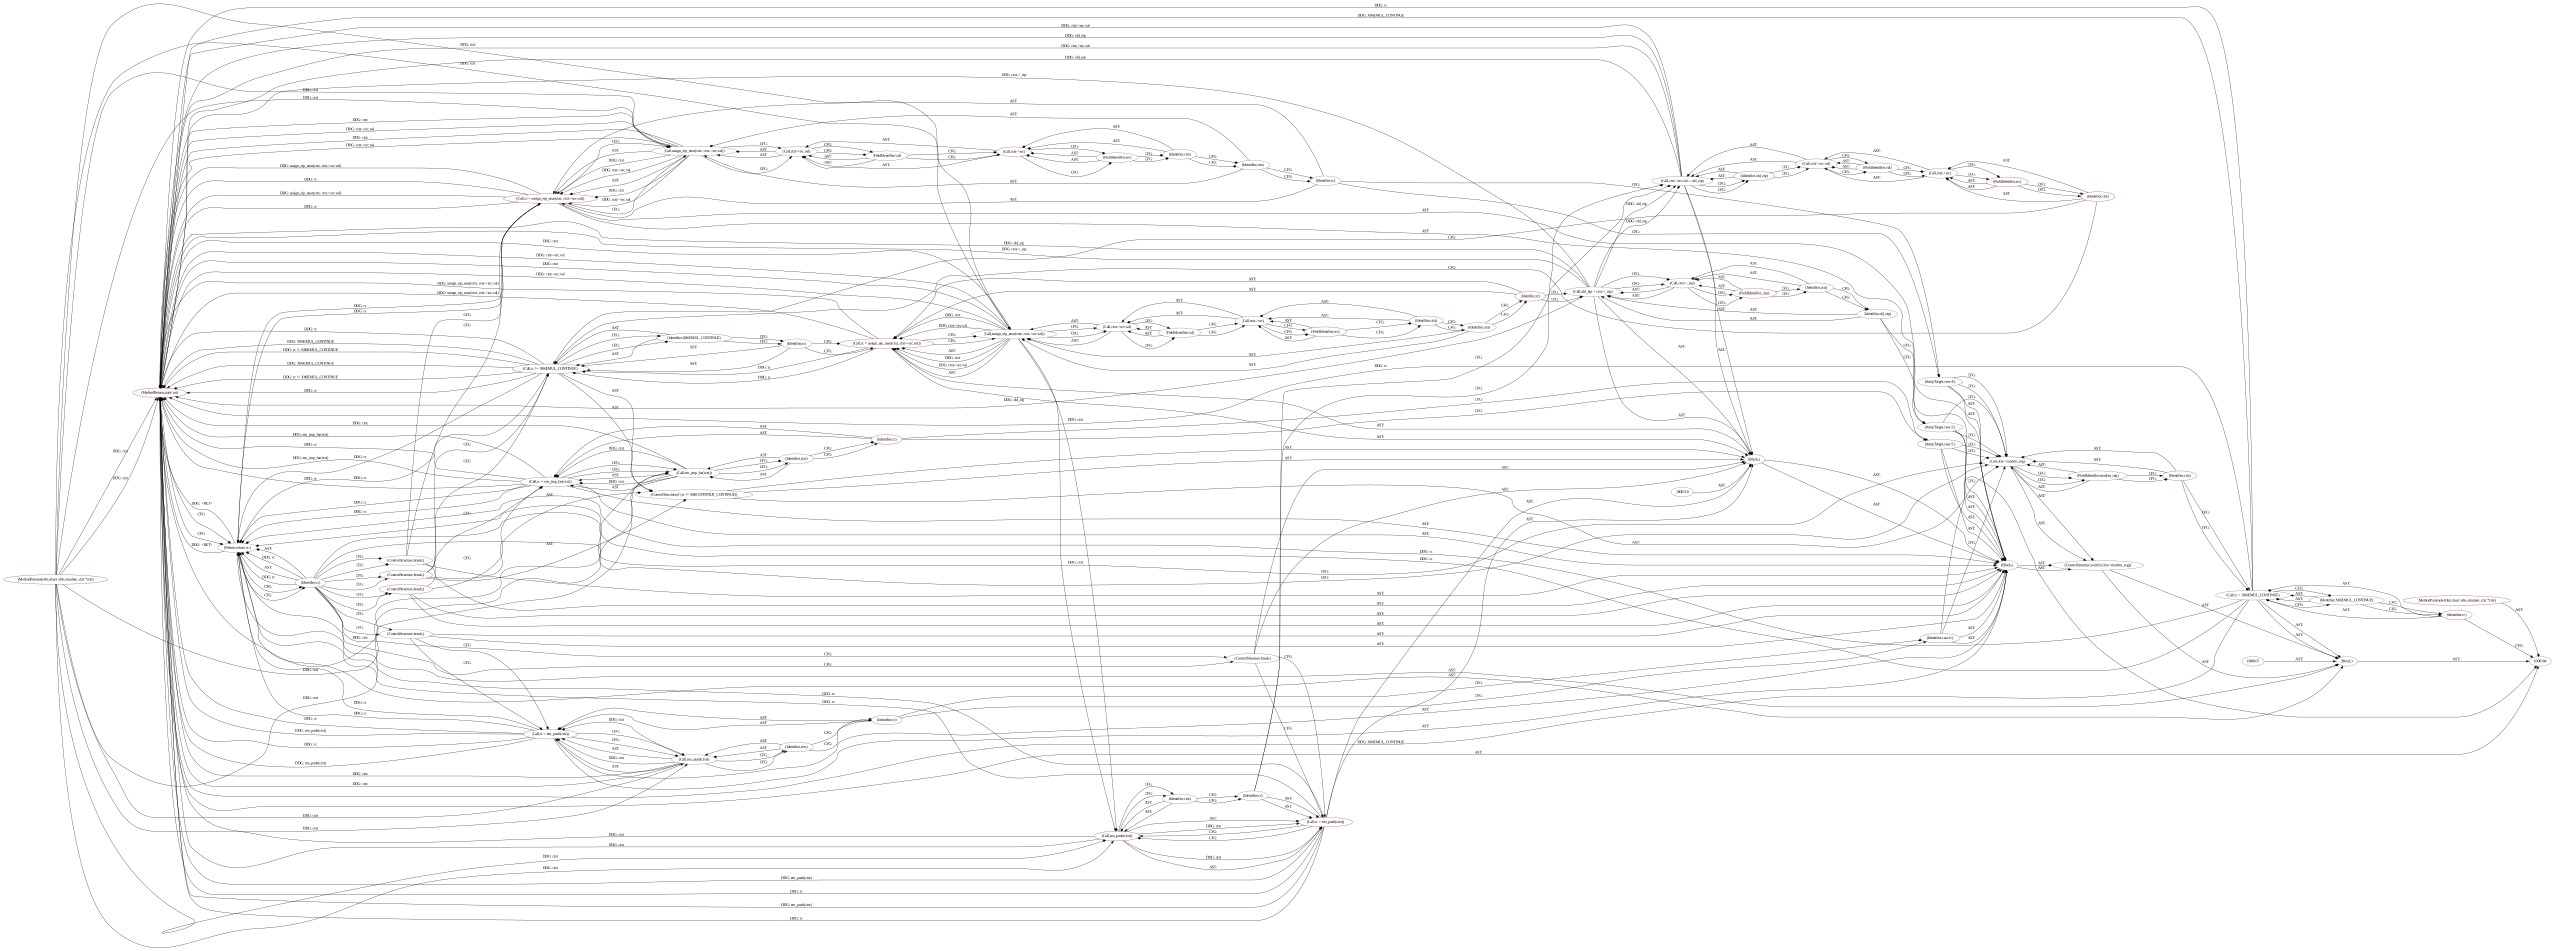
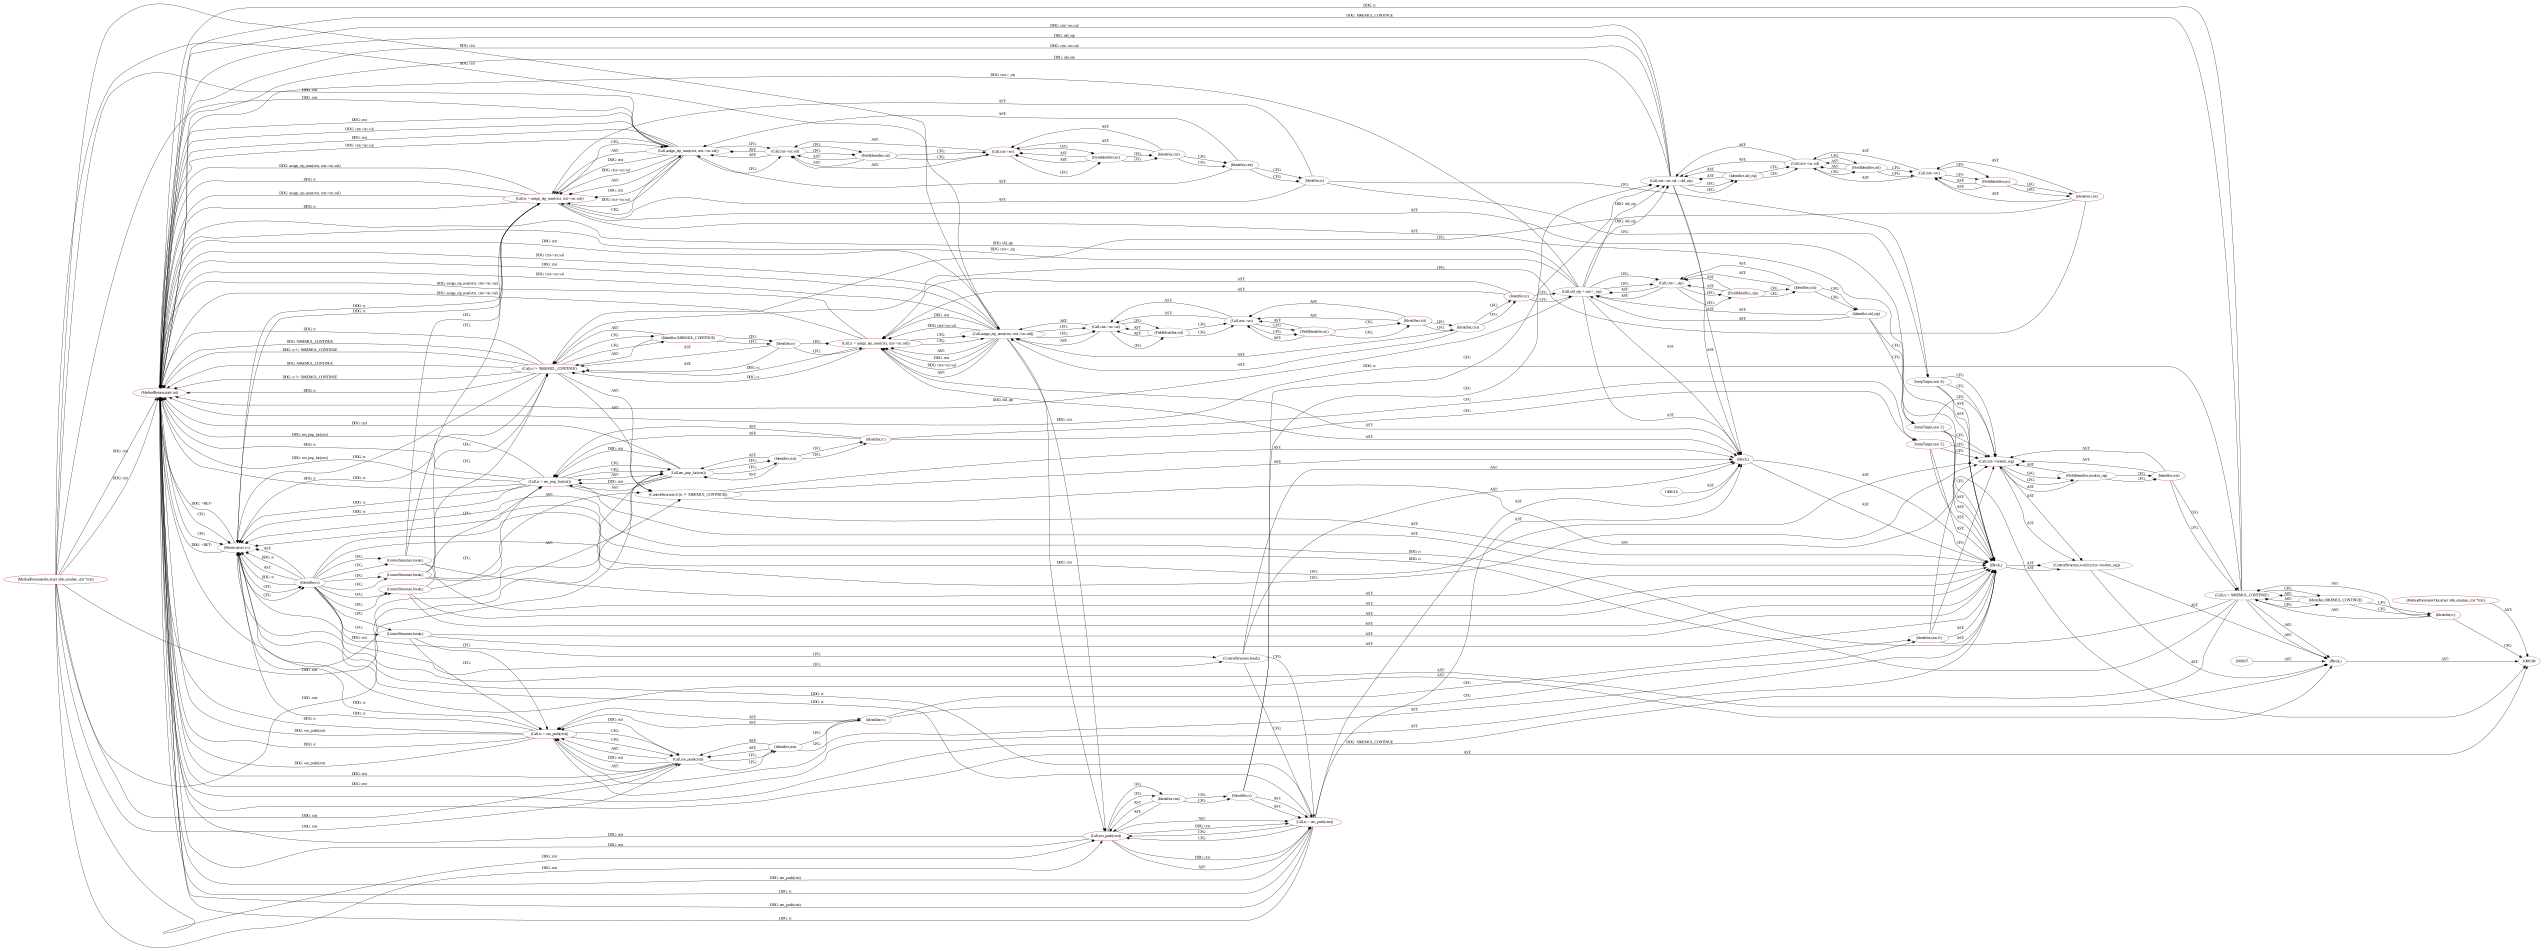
node "(ControlStructure,if (rc != X86CONTINUE_CONTINUE))": label "(ControlStructure,if (rc != X86CONTINUE_CONTINUE))" -> "(ControlStructure,if (rc != X86EMUL_CONTINUE))"
node "(Return,return rc;)": label "(Return,return rc;)" -> "(Return,struct rc;)"
